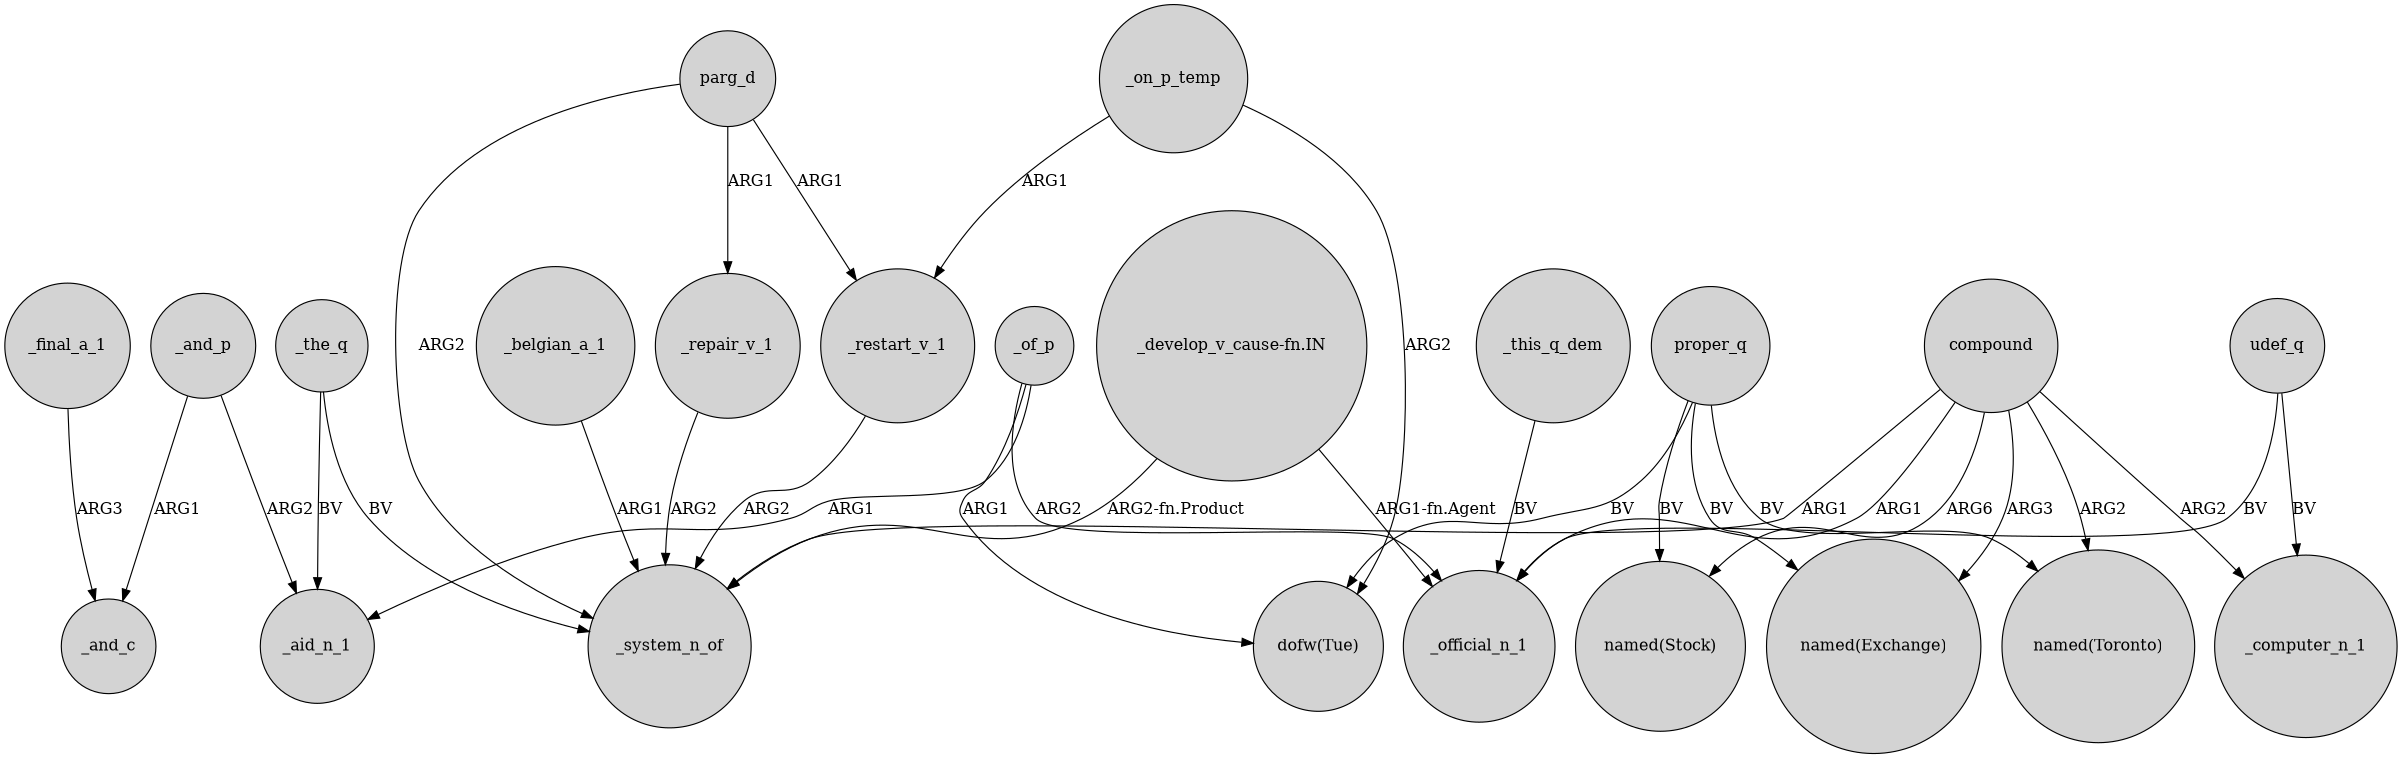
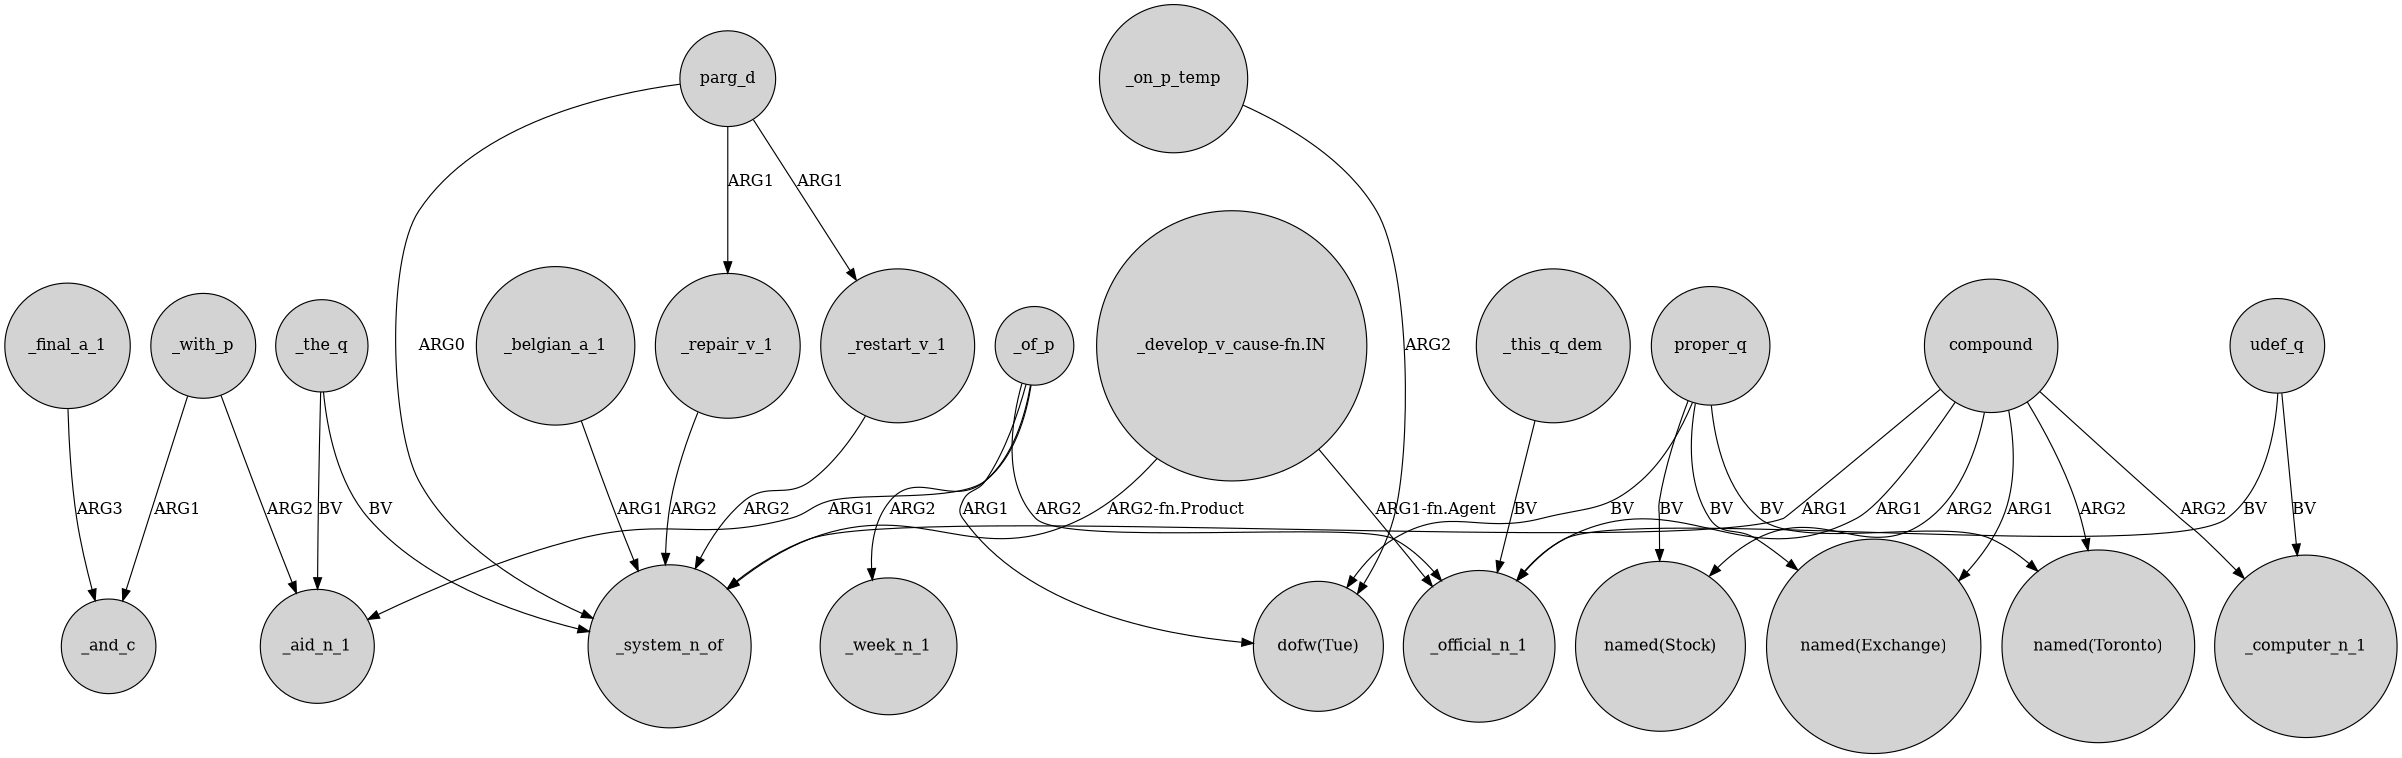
edge "_on_p_temp" -> "_restart_v_1": removed, label "ARG1"
node "_and_p": label "_and_p" -> "_with_p"
edge "parg_d" -> "_system_n_of": label "ARG2" -> "ARG0"
edge "compound" -> "named(Stock)": label "ARG6" -> "ARG2"
edge "compound" -> "named(Exchange)": label "ARG3" -> "ARG1"
node "_week_n_1": added
